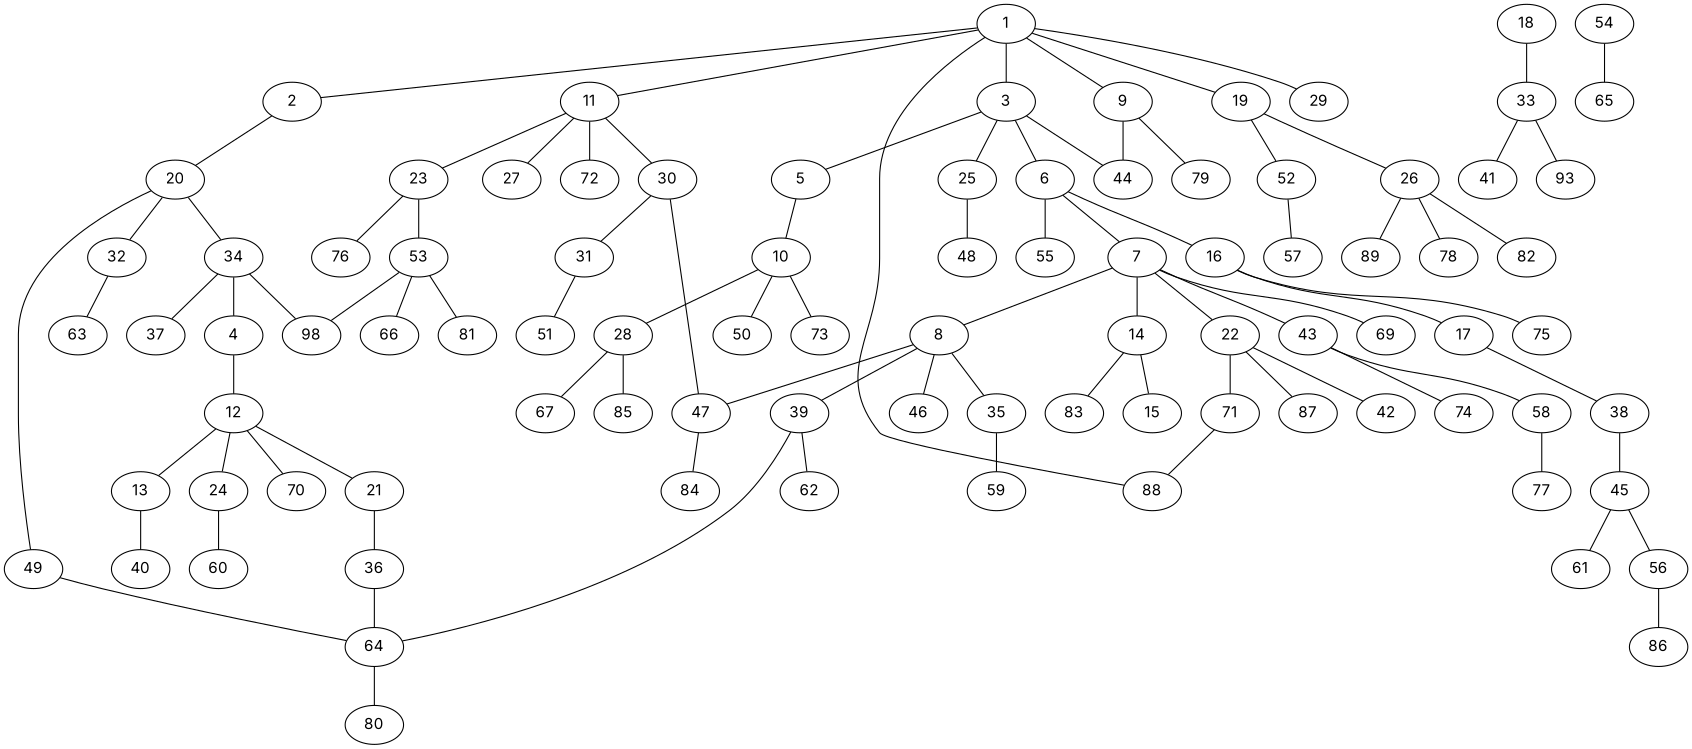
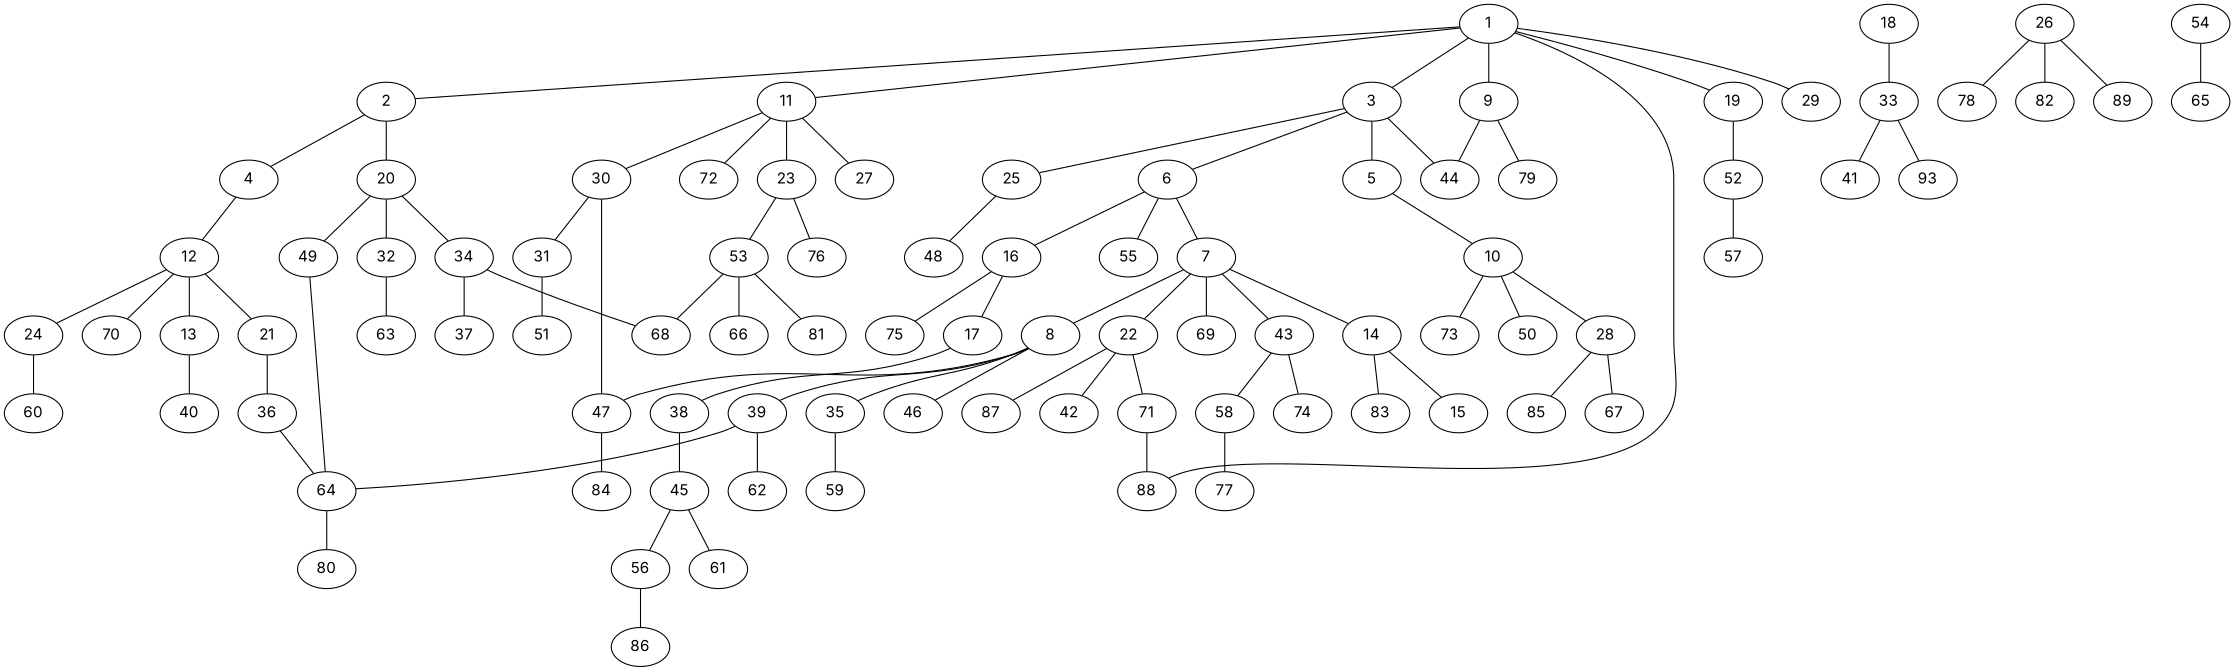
edge "19" -- "26": removed
edge "34" -- "4": now "2" -- "4"
node "98": label "98" -> "68"
